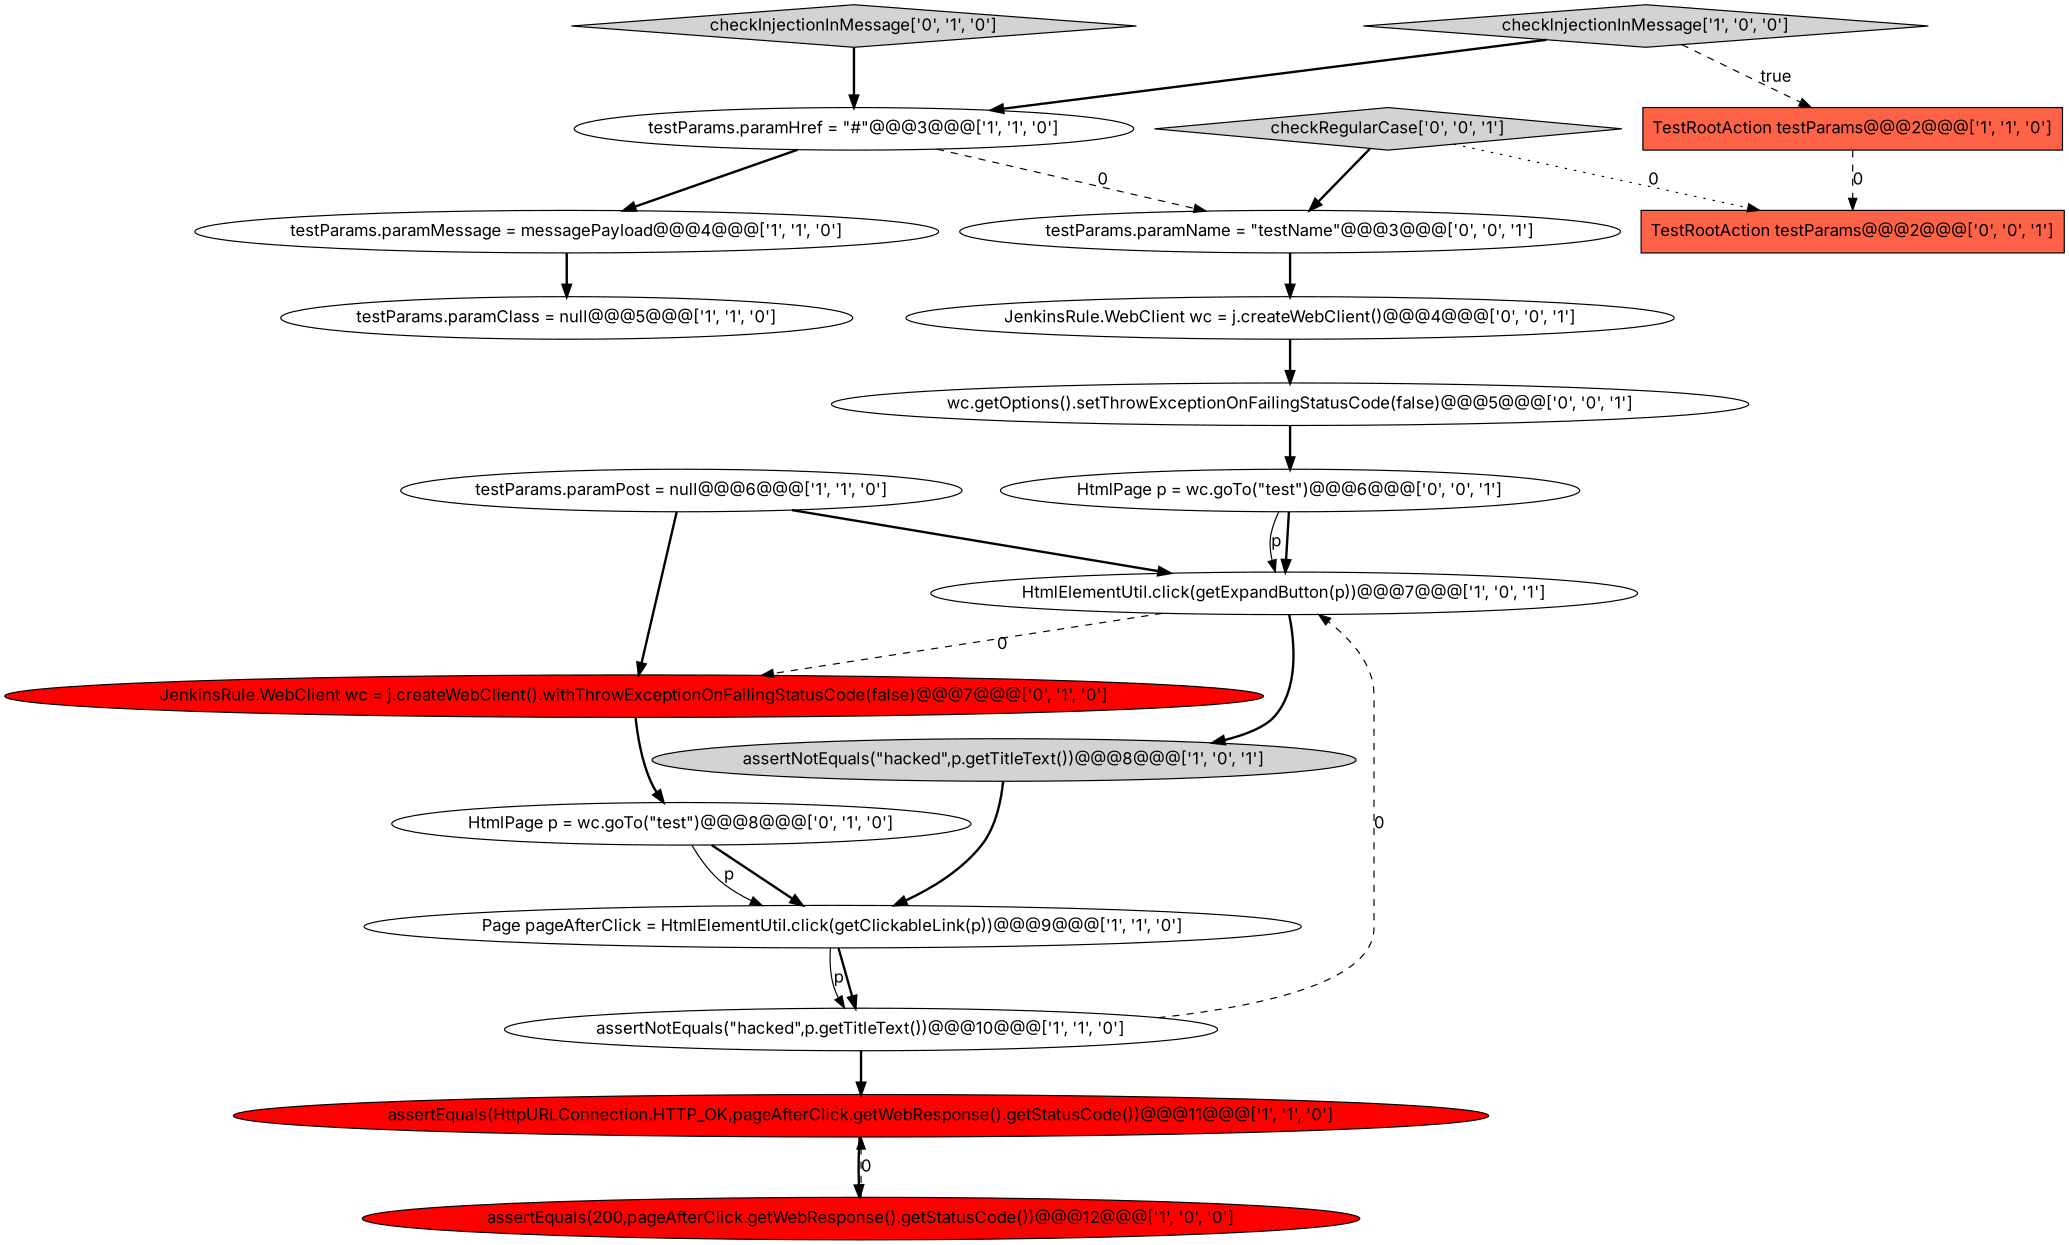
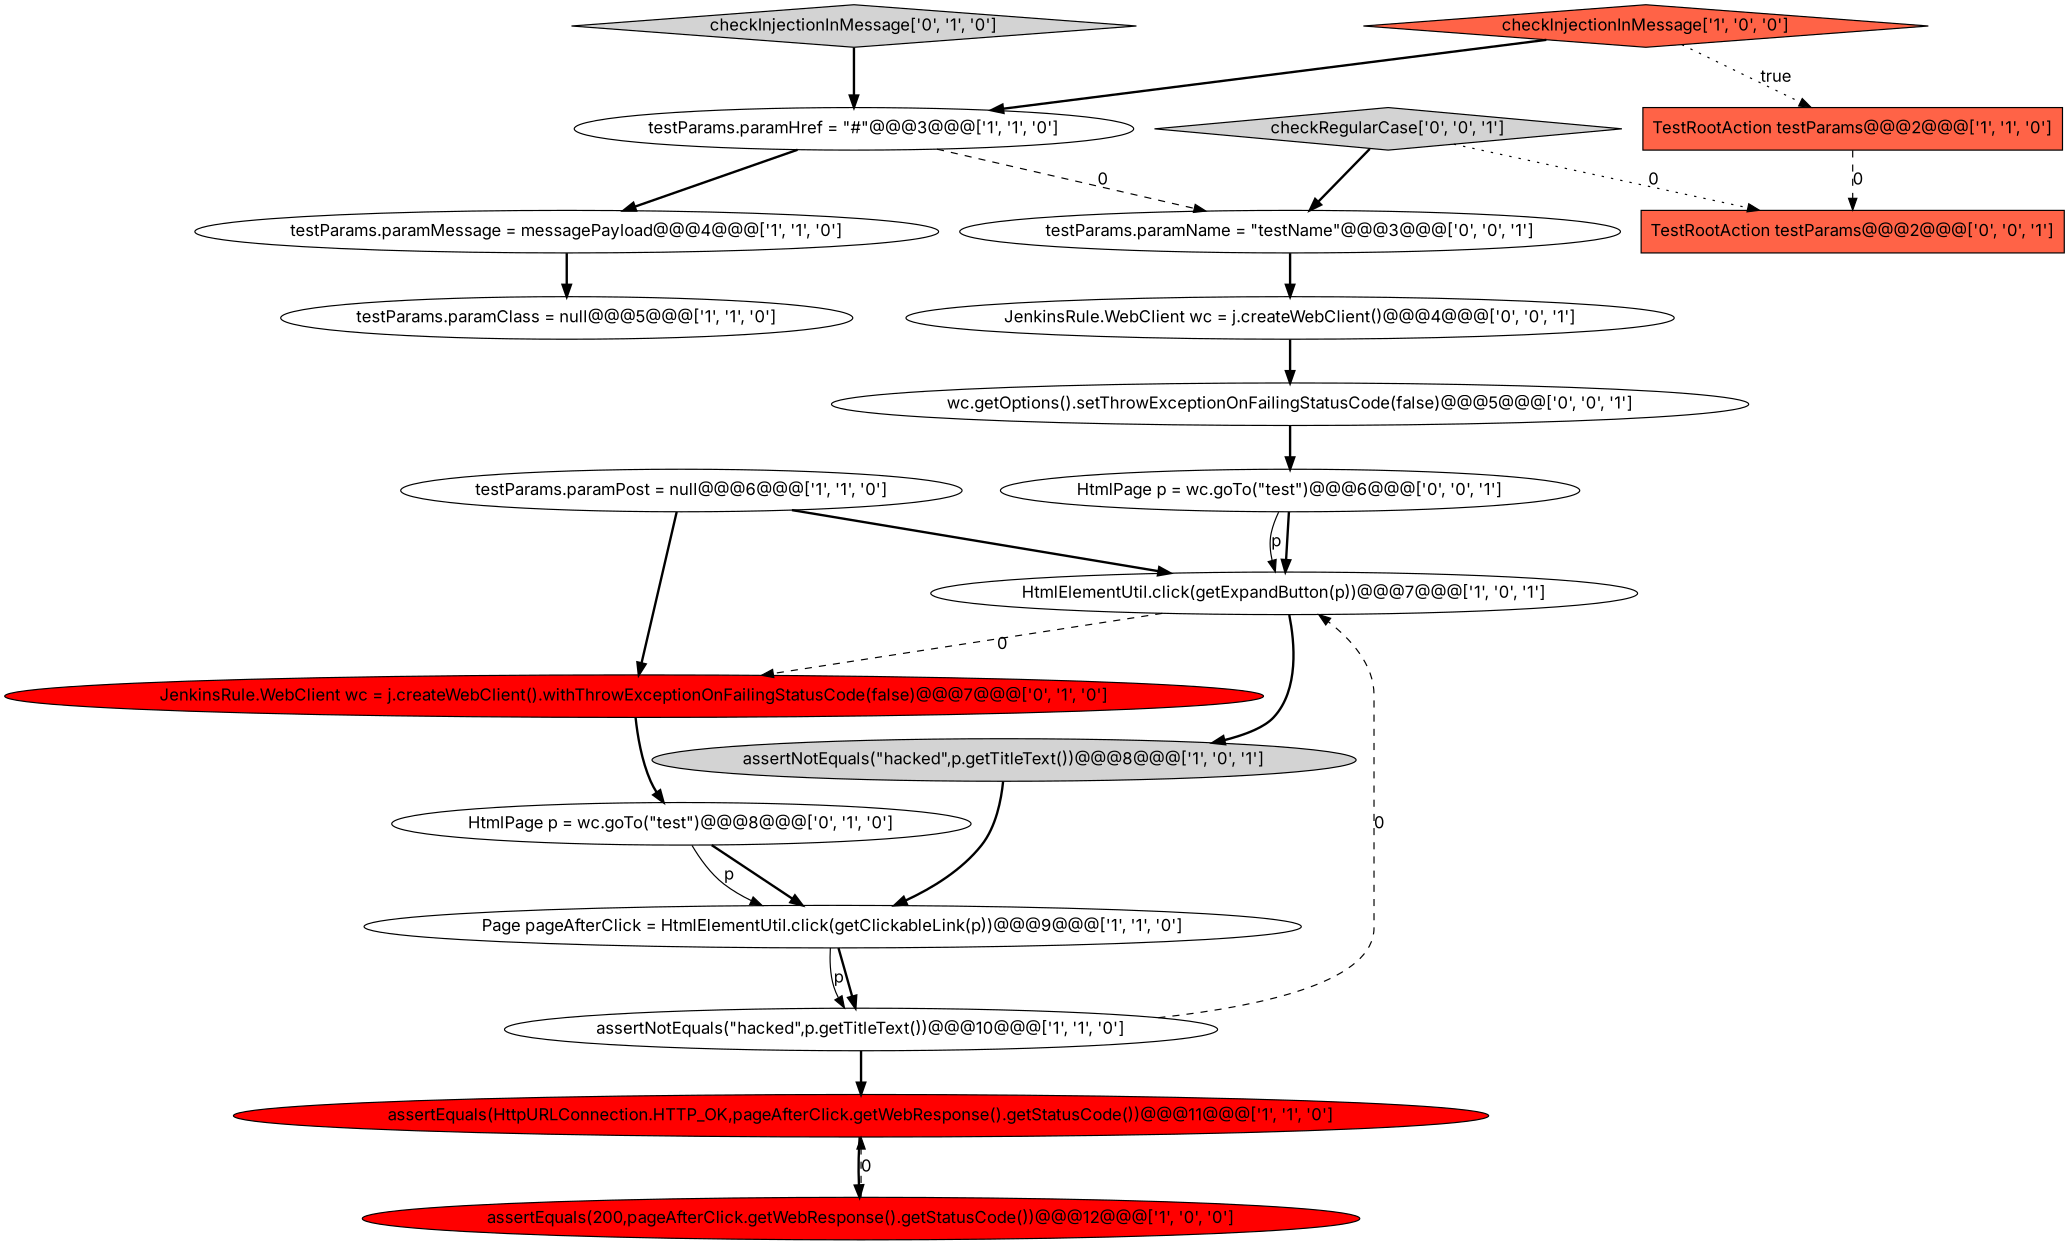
node "checkInjectionInMessage['1', '0', '0']": fillcolor lightgray -> tomato
edge "checkInjectionInMessage['1', '0', '0']" -> "TestRootAction testParams@@@2@@@['1', '1', '0']": style dashed -> dotted
